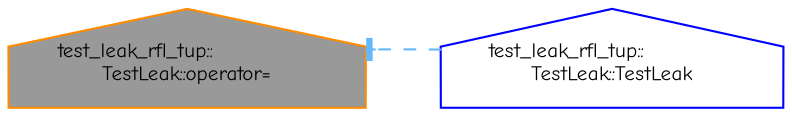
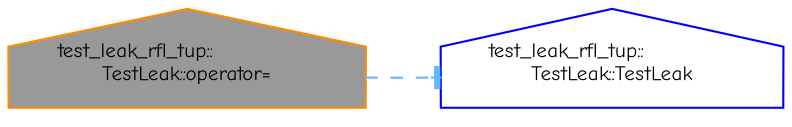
edge "test_leak_rfl_tup:: TestLeak::TestLeak" -> "test_leak_rfl_tup:: TestLeak::operator=": reversed
